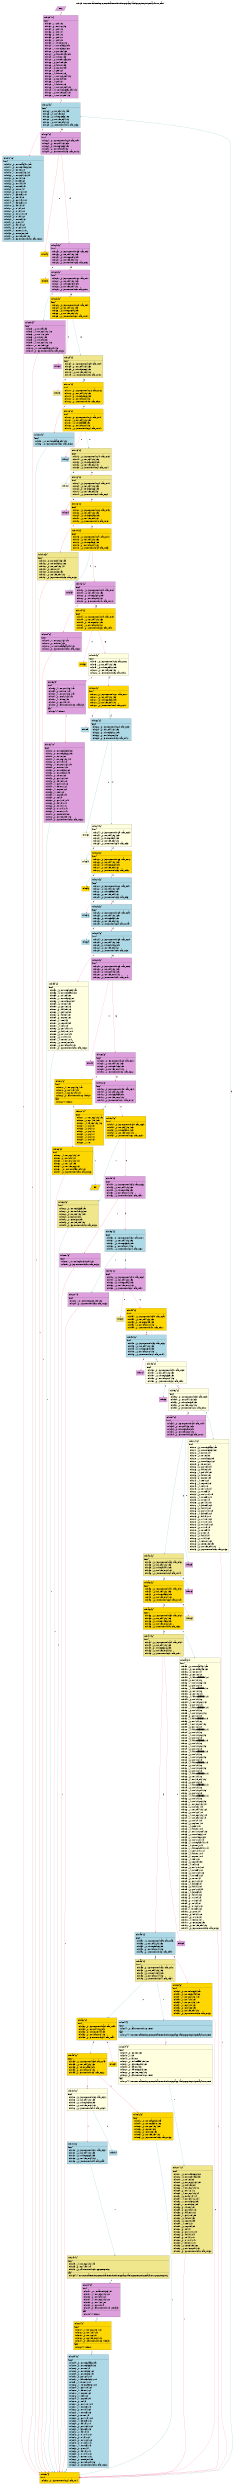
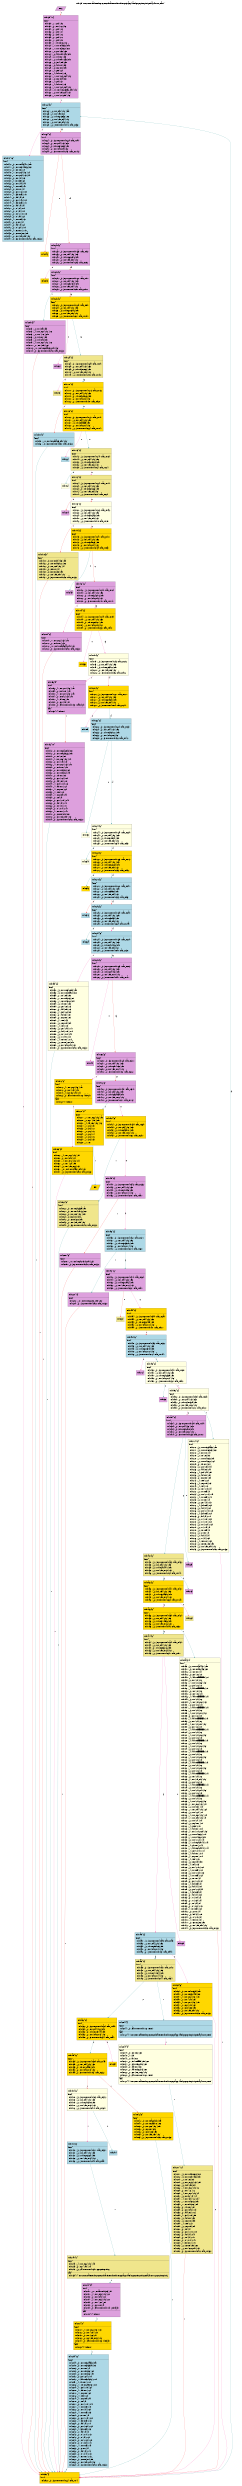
node "0x401780 [28]": fillcolor gold -> lightyellow
